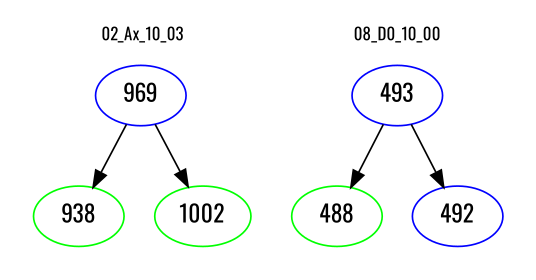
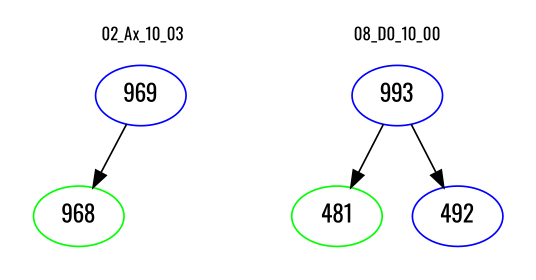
node "493": label "493" -> "993"
node "938": label "938" -> "968"
node "1002": removed
node "488": label "488" -> "481"
